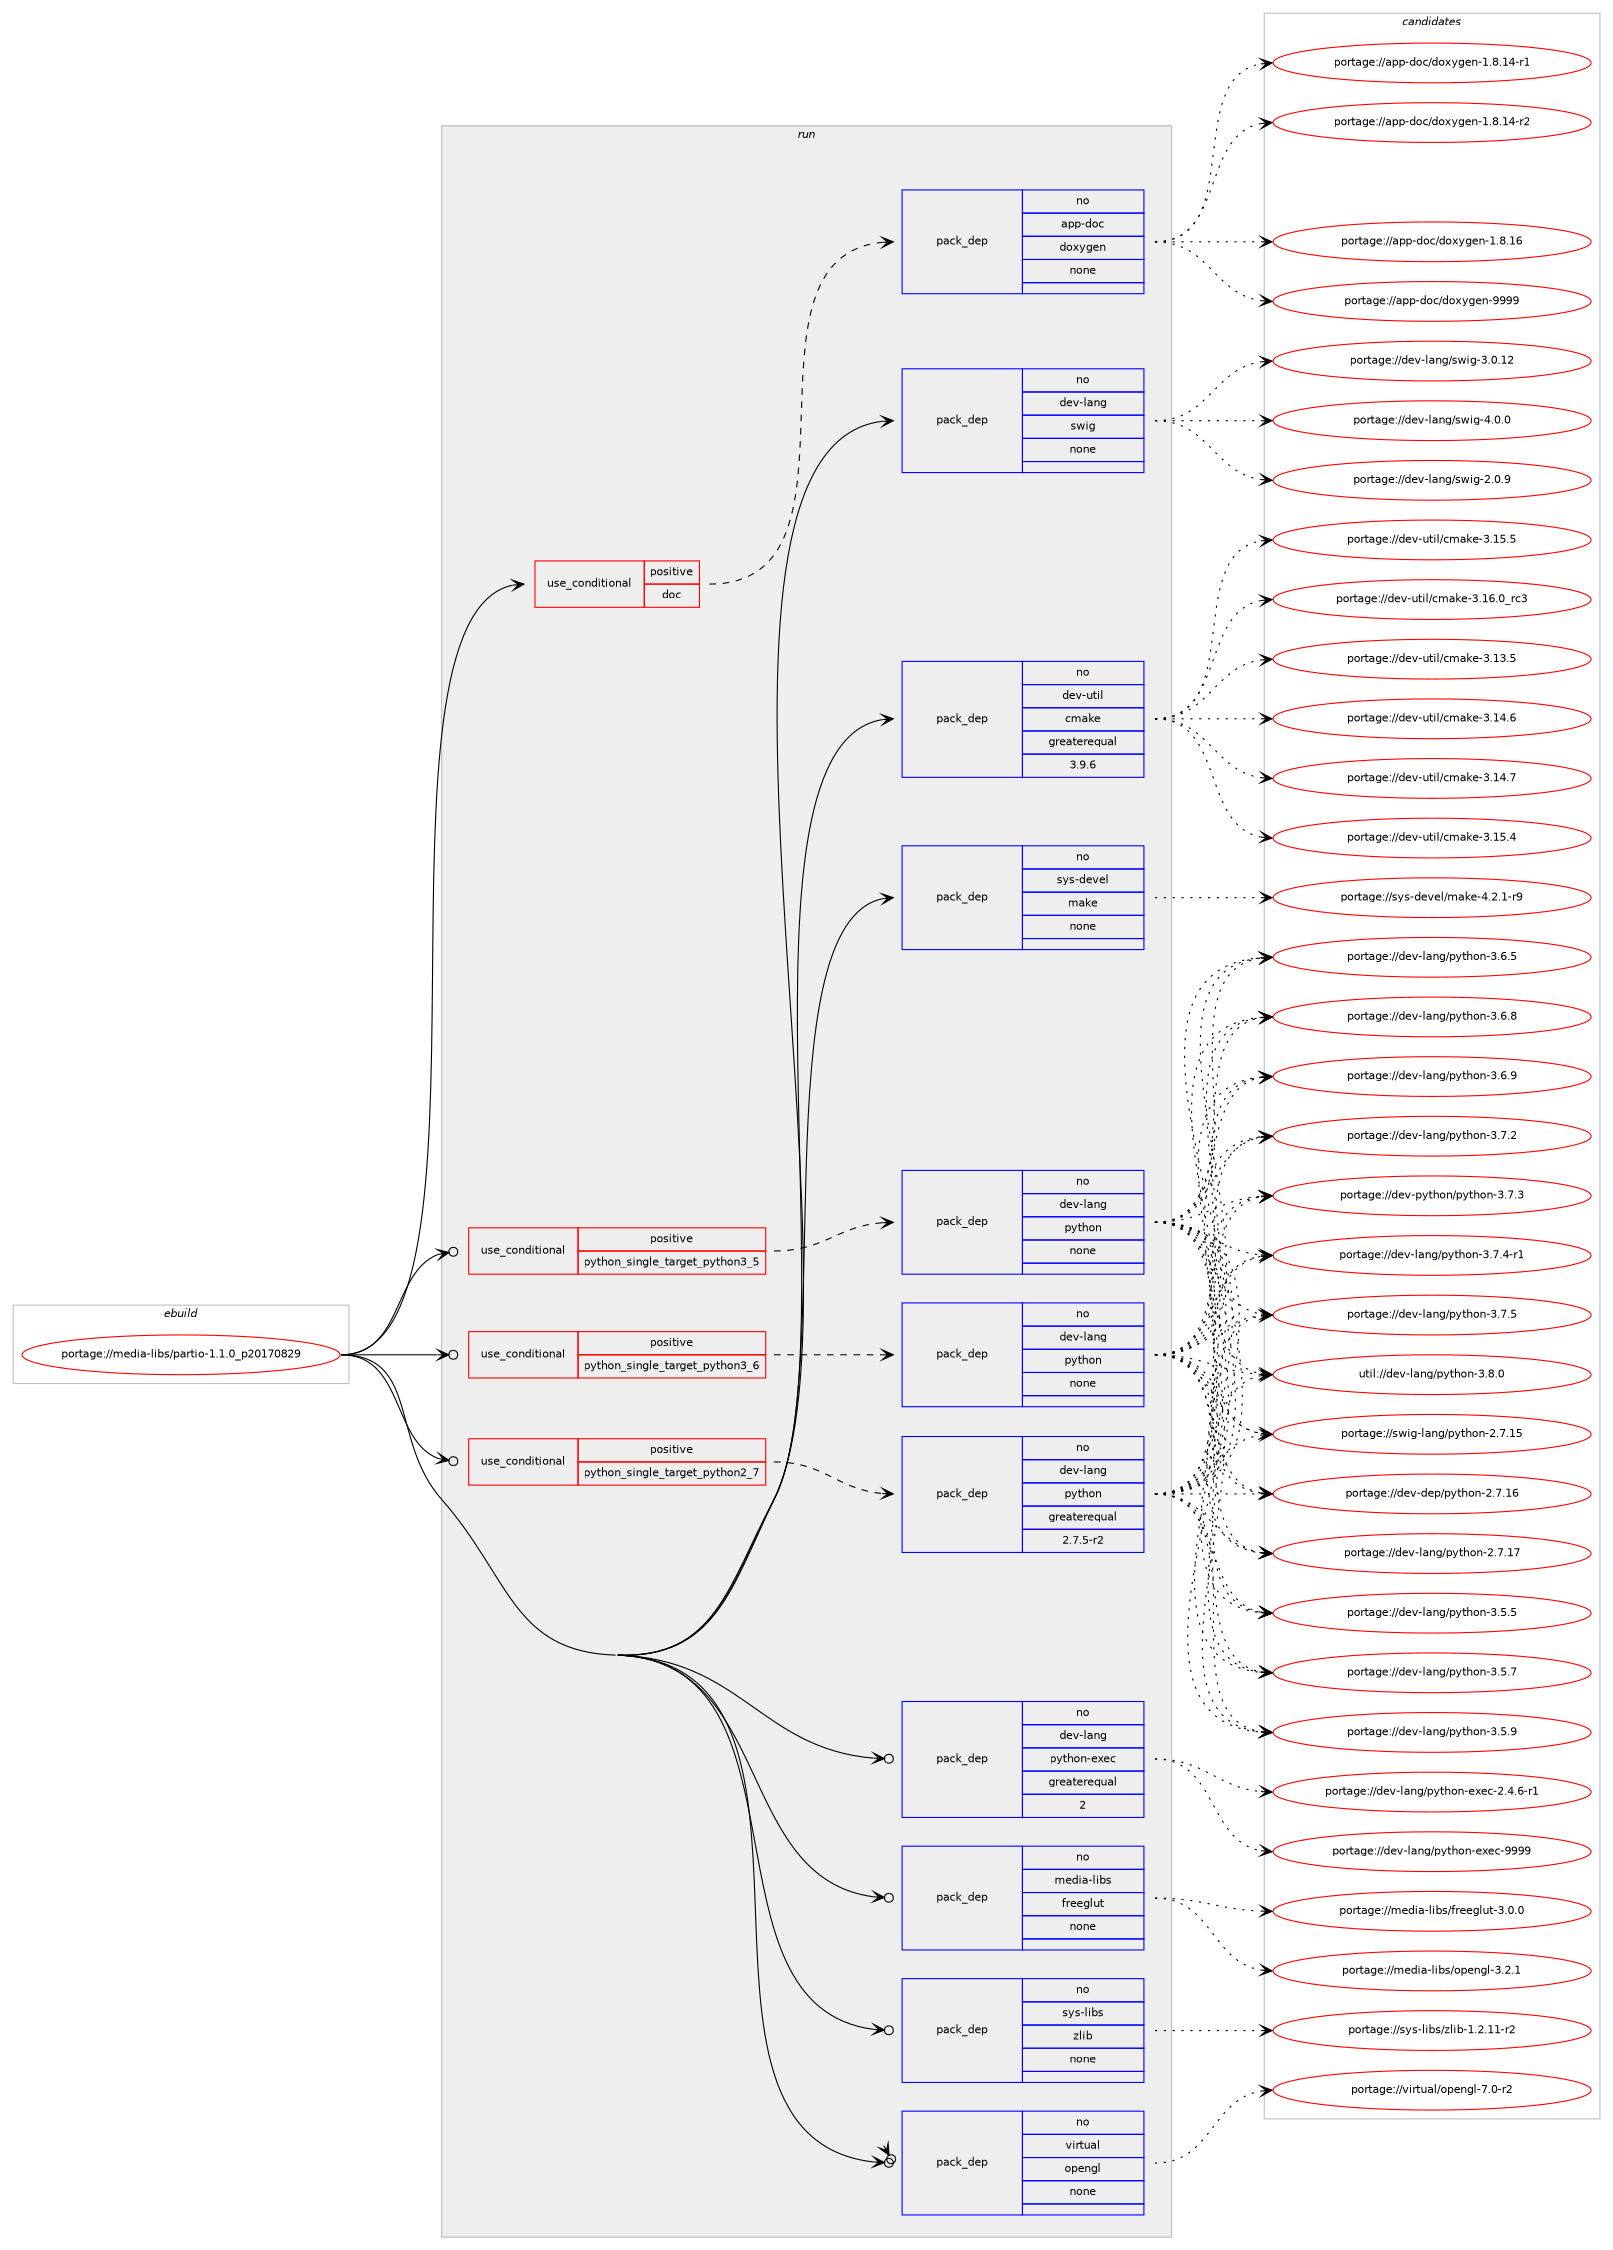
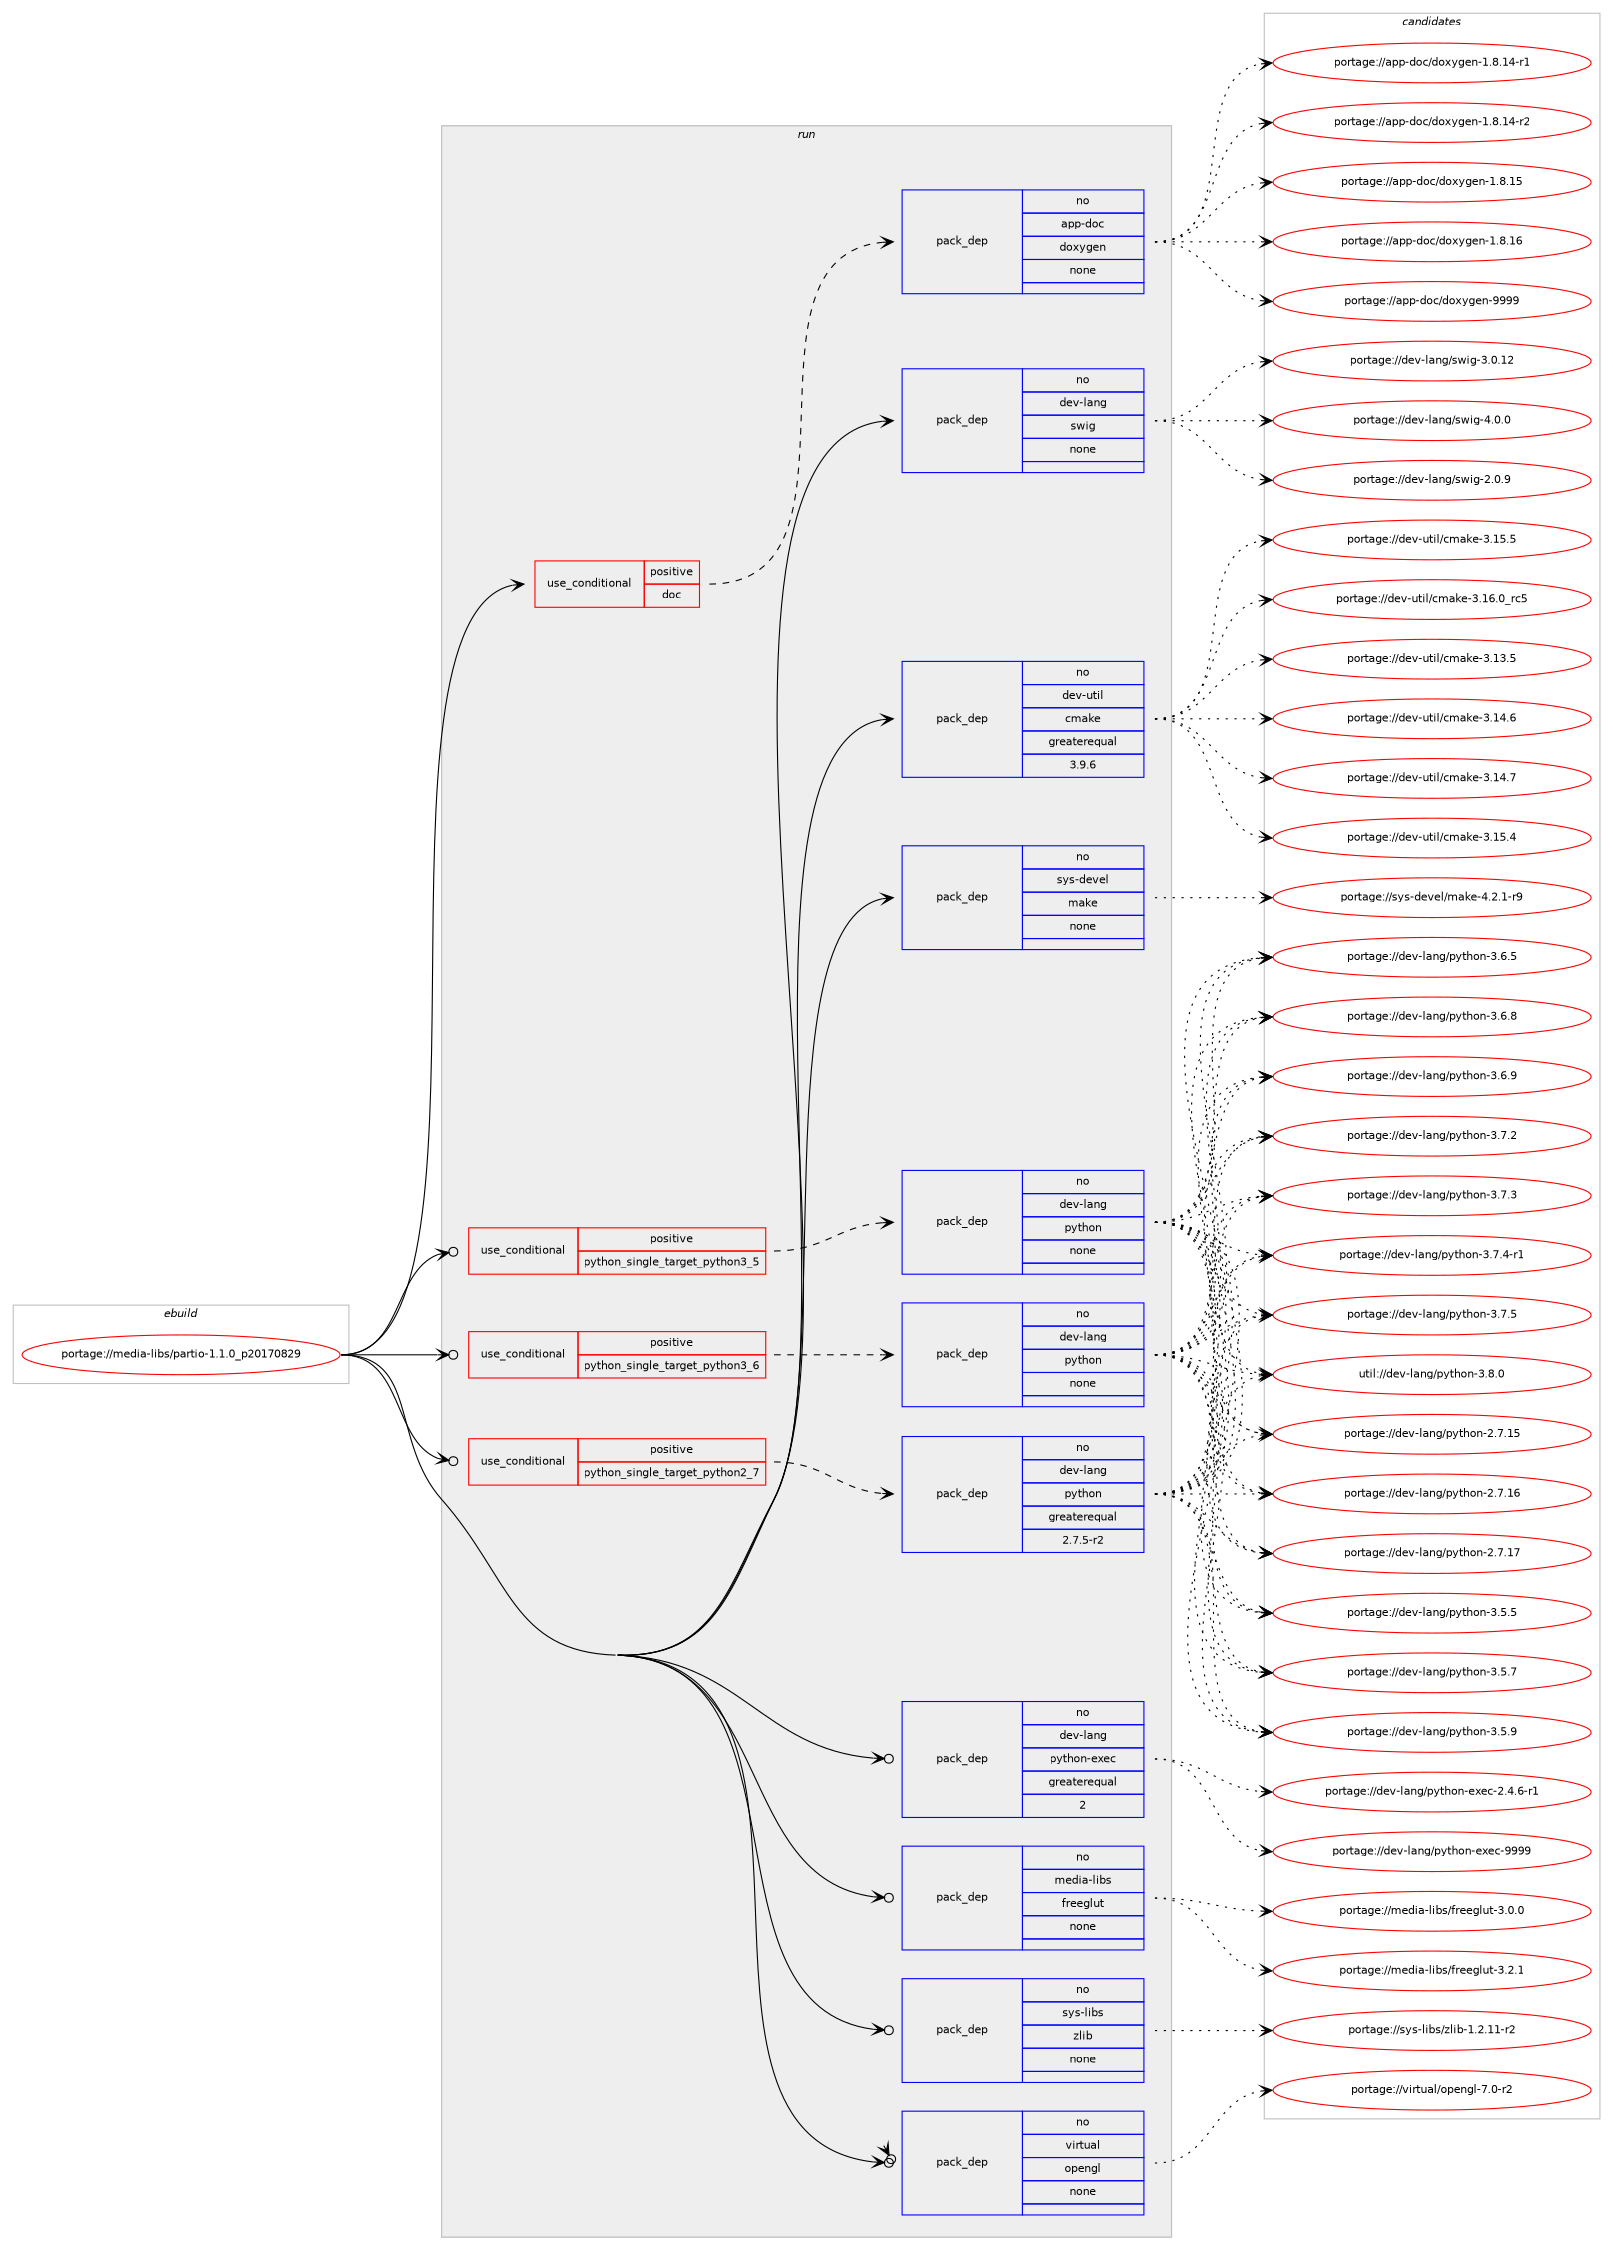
node "portage://app-doc/doxygen-1.8.15": added
node "portage://dev-util/cmake-3.16.0_rc3": label "portage://dev-util/cmake-3.16.0_rc3" -> "portage://dev-util/cmake-3.16.0_rc5"
node "portage://dev-python/python-3.7.3": label "portage://dev-python/python-3.7.3" -> "portage://dev-lang/python-3.7.3"
node "portage://swig-lang/python-2.7.15": label "portage://swig-lang/python-2.7.15" -> "portage://dev-lang/python-2.7.15"
node "portage://dev-dep/python-2.7.16": label "portage://dev-dep/python-2.7.16" -> "portage://dev-lang/python-2.7.16"
node "portage://media-libs/opengl-3.2.1": label "portage://media-libs/opengl-3.2.1" -> "portage://media-libs/freeglut-3.2.1"
